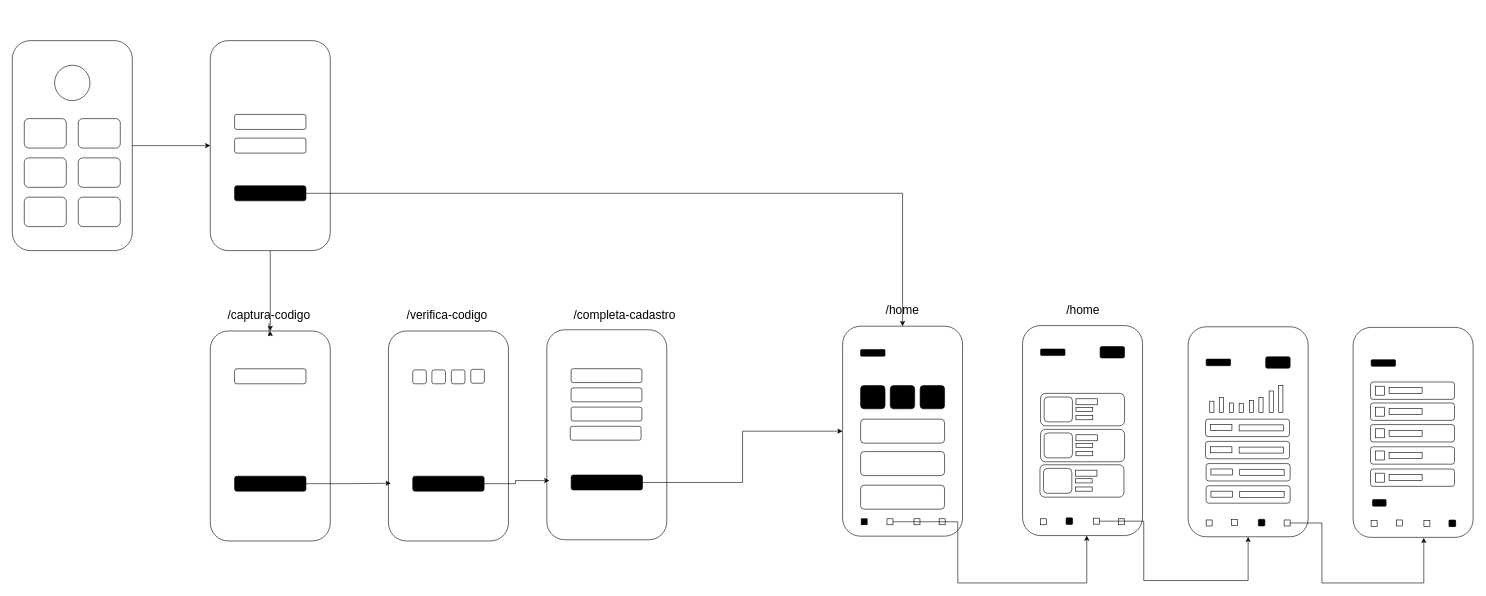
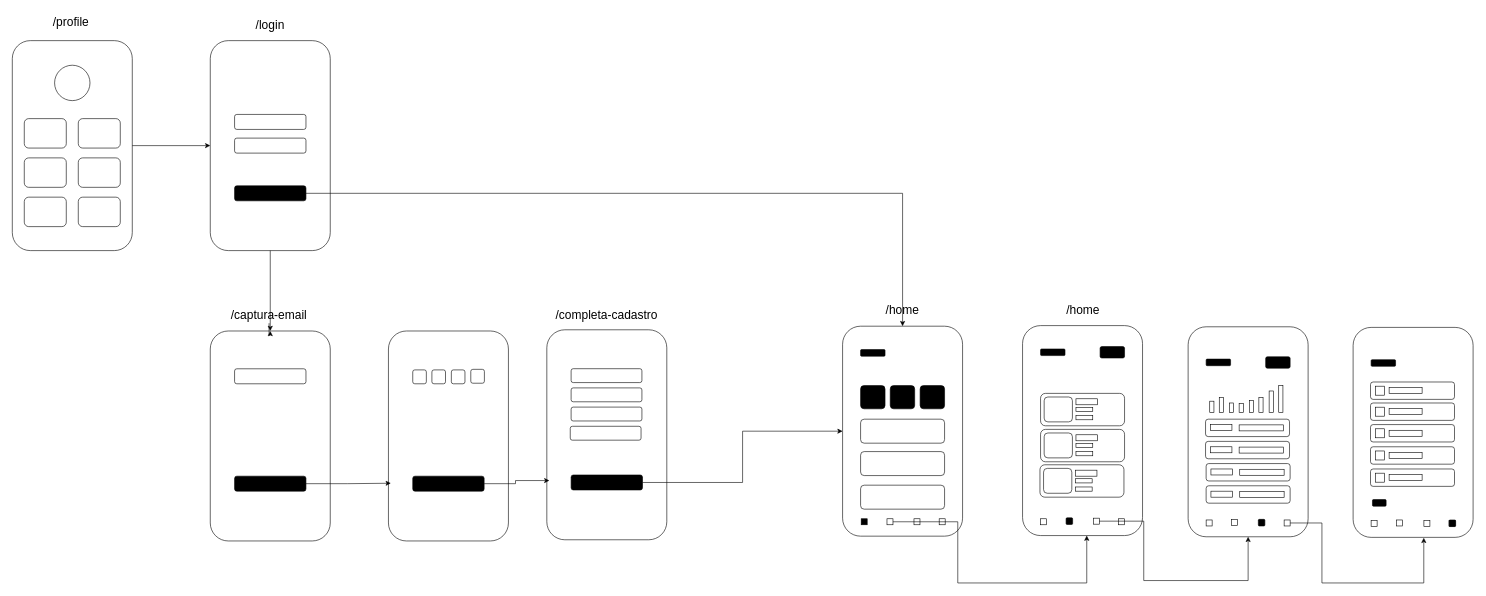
node "/profile": added
node "/login": added
node "/captura-codigo": label "/captura-codigo" -> "/captura-email"
node "/verifica-codigo": removed
node "/completa-cadastro": moved (625, 314) -> (607, 314)
